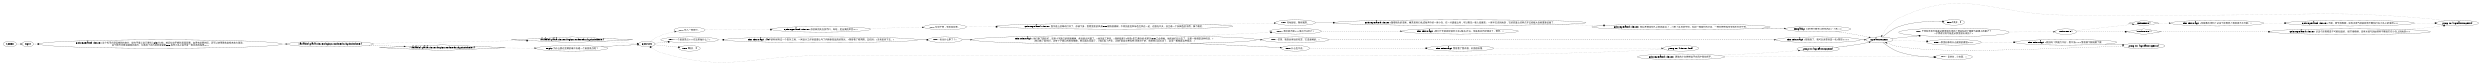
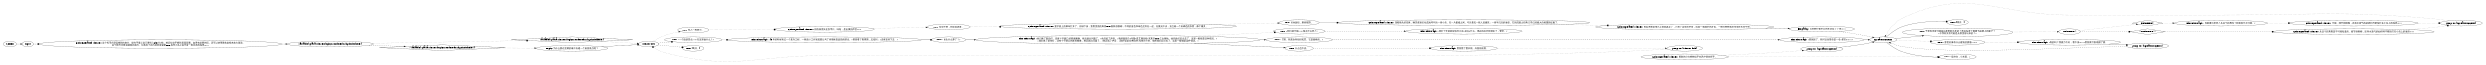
edge "sgreat_successs" -> "You: 子弹有没有可能是从那里射出来的？然后钻进了褴褛飞旋楼上的窗户？ “子弹有没有可能是从那里射出来的？”": arrowhead box -> normal
node "Coin hub": label "Coin hub" -> "Viewer hub"
